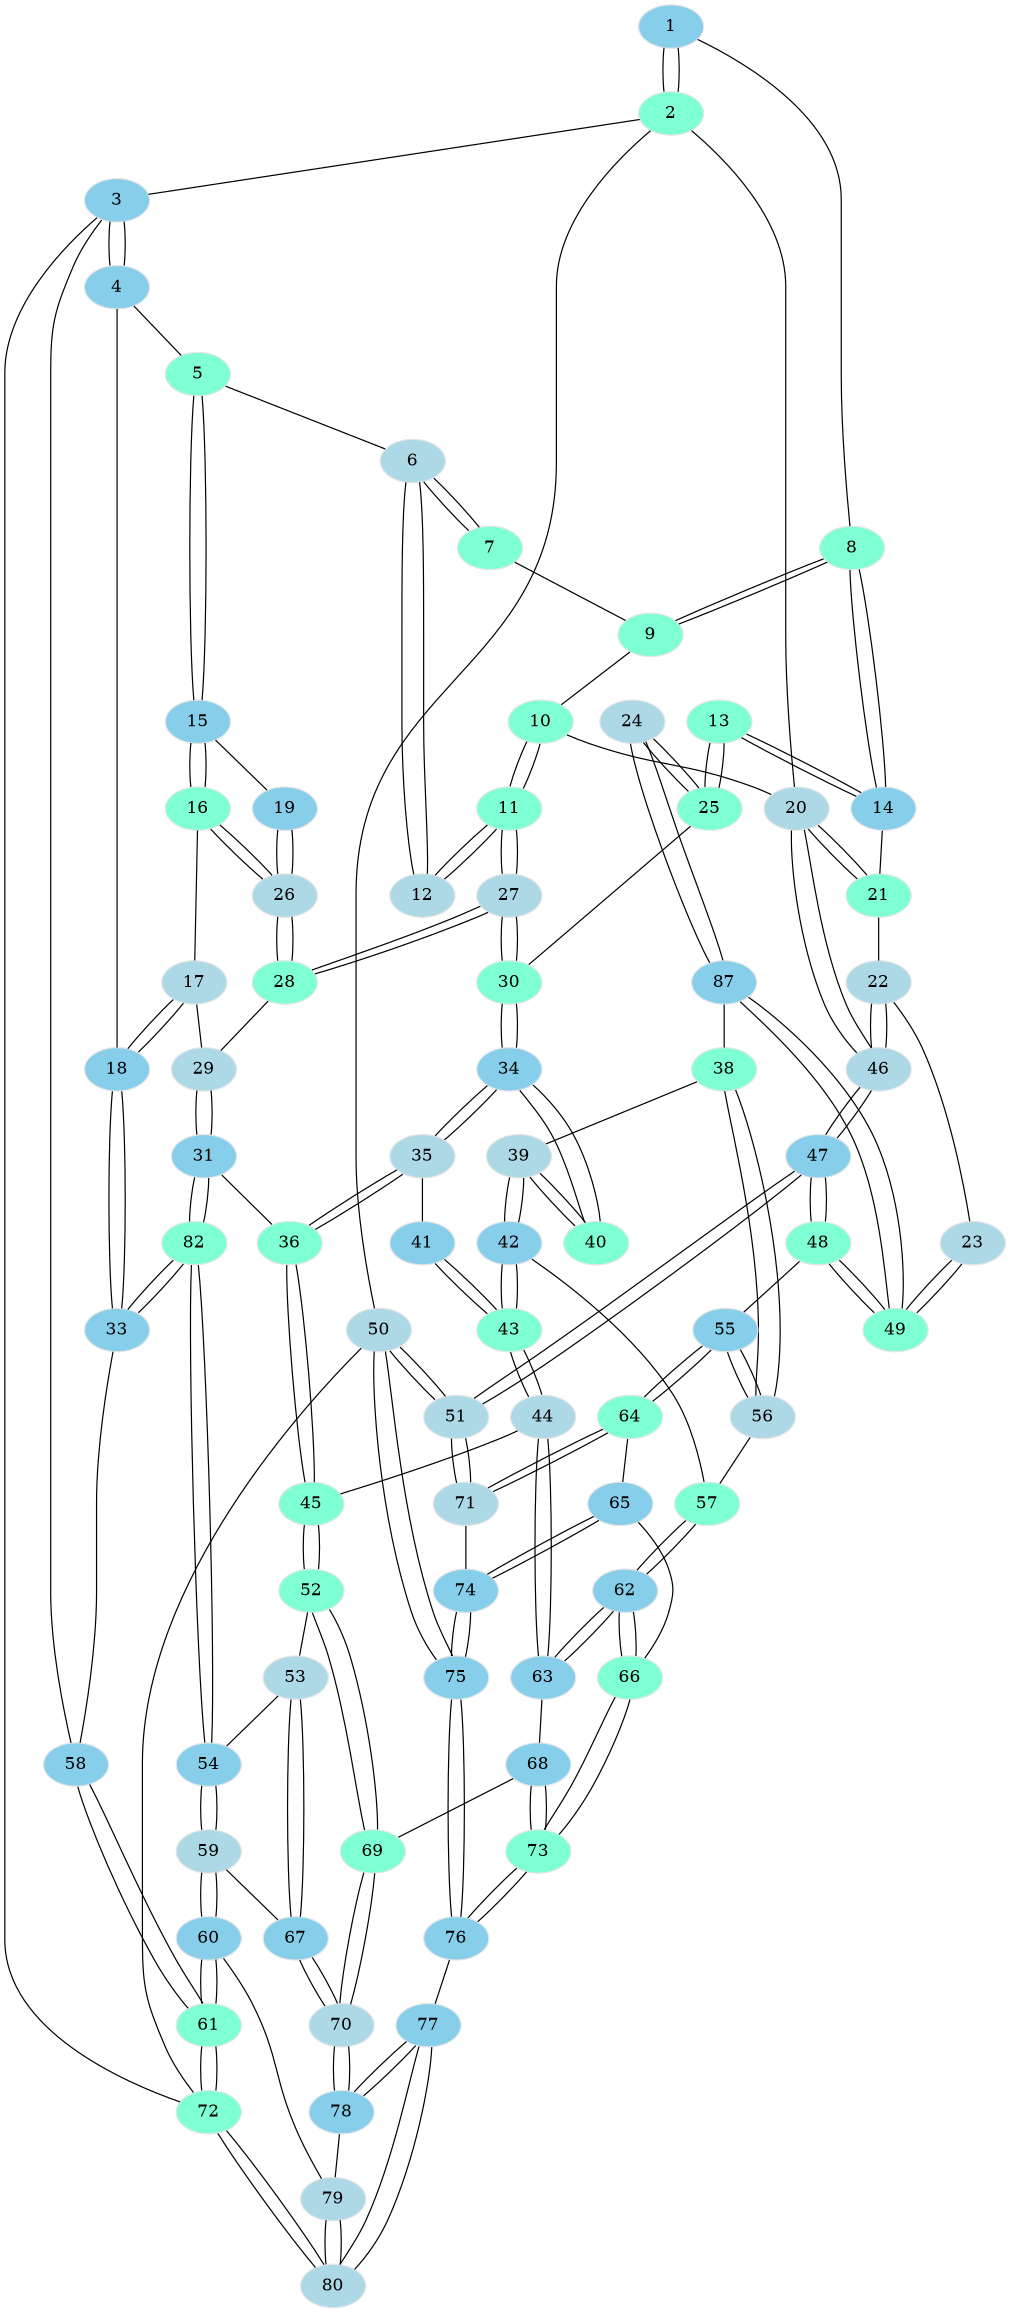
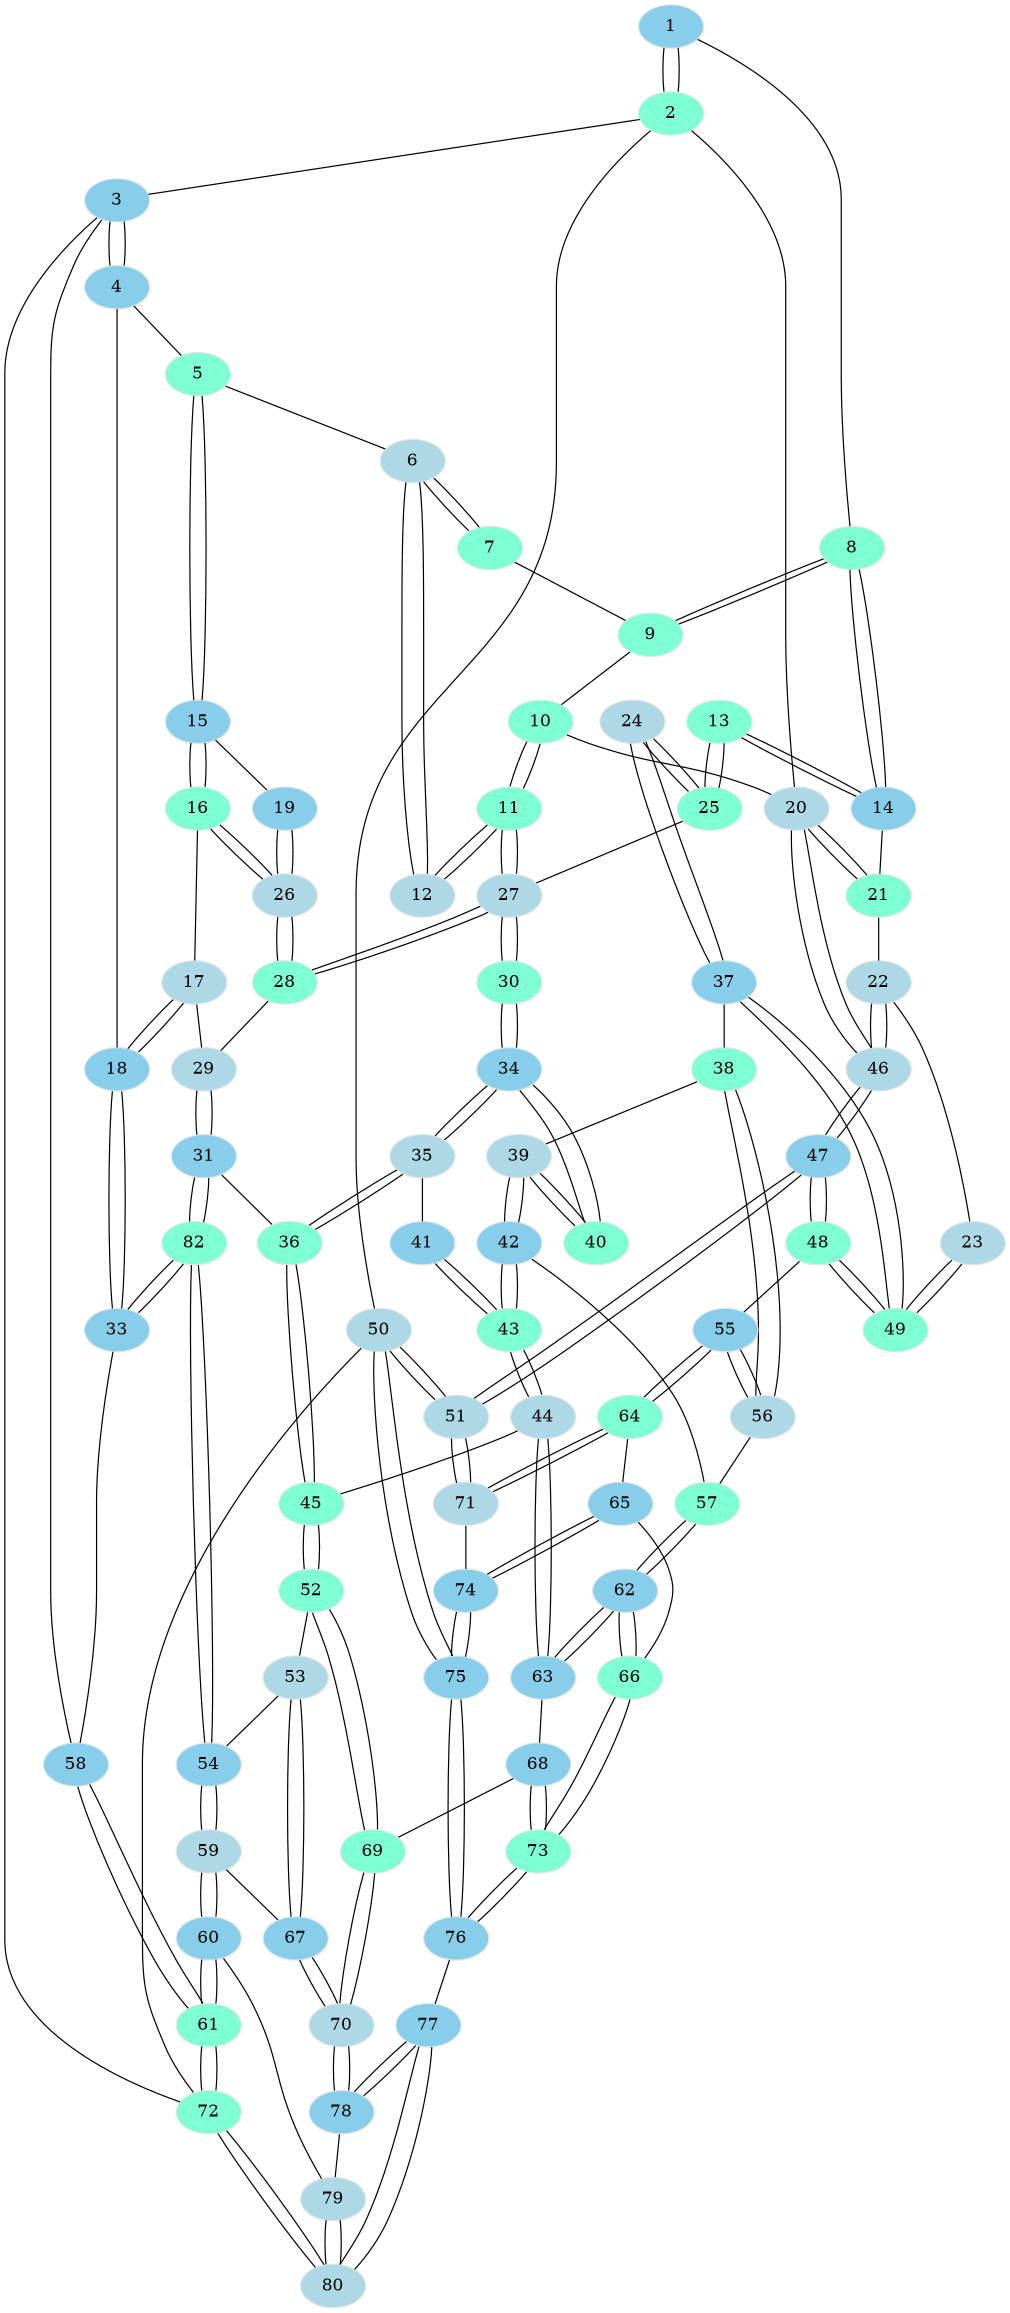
edge "25" -- "30": now "25" -- "27"
node "87": label "87" -> "37"
